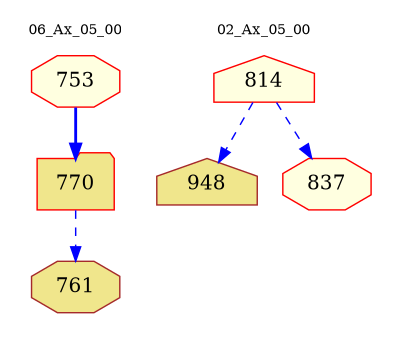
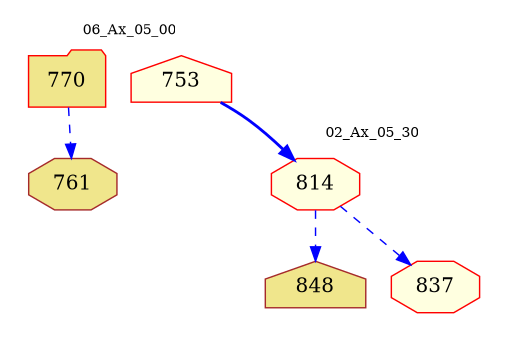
cluster "02_Ax_05_00": label "02_Ax_05_00" -> "02_Ax_05_30"
node "753": shape octagon -> house
node "814": shape house -> octagon
edge "753" -> "770": now "753" -> "814"
node "948": label "948" -> "848"
